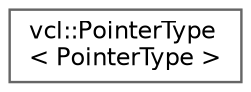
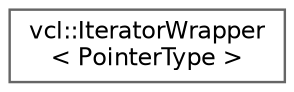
node "vcl::PointerType < PointerType >": label "vcl::PointerType < PointerType >" -> "vcl::IteratorWrapper < PointerType >"
